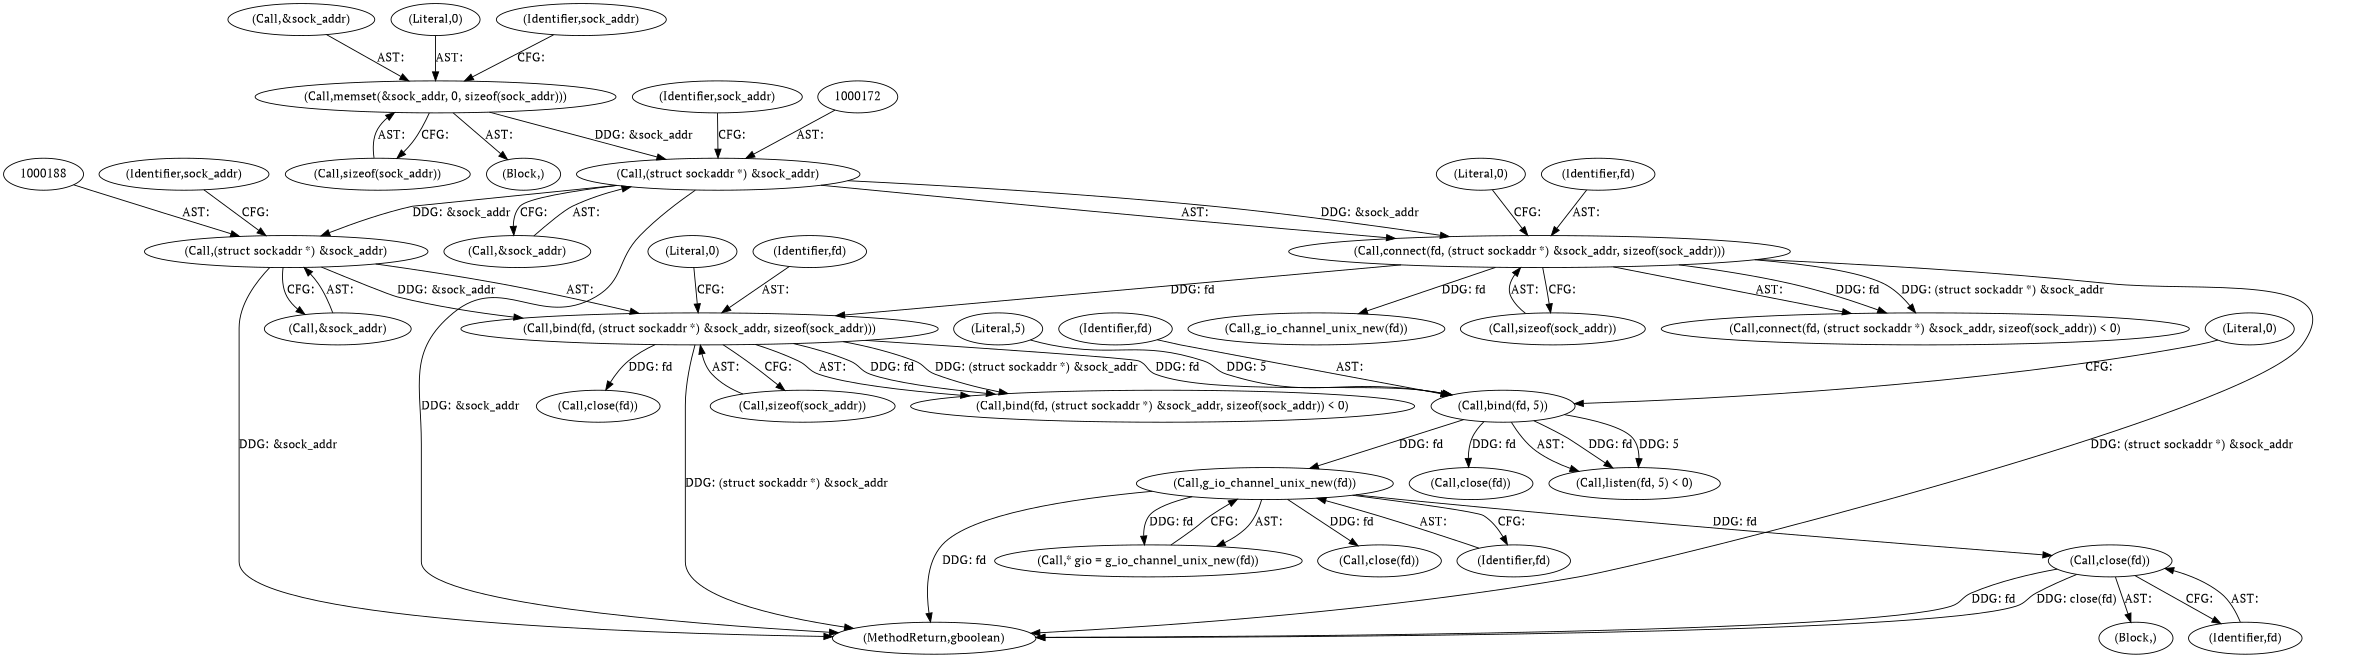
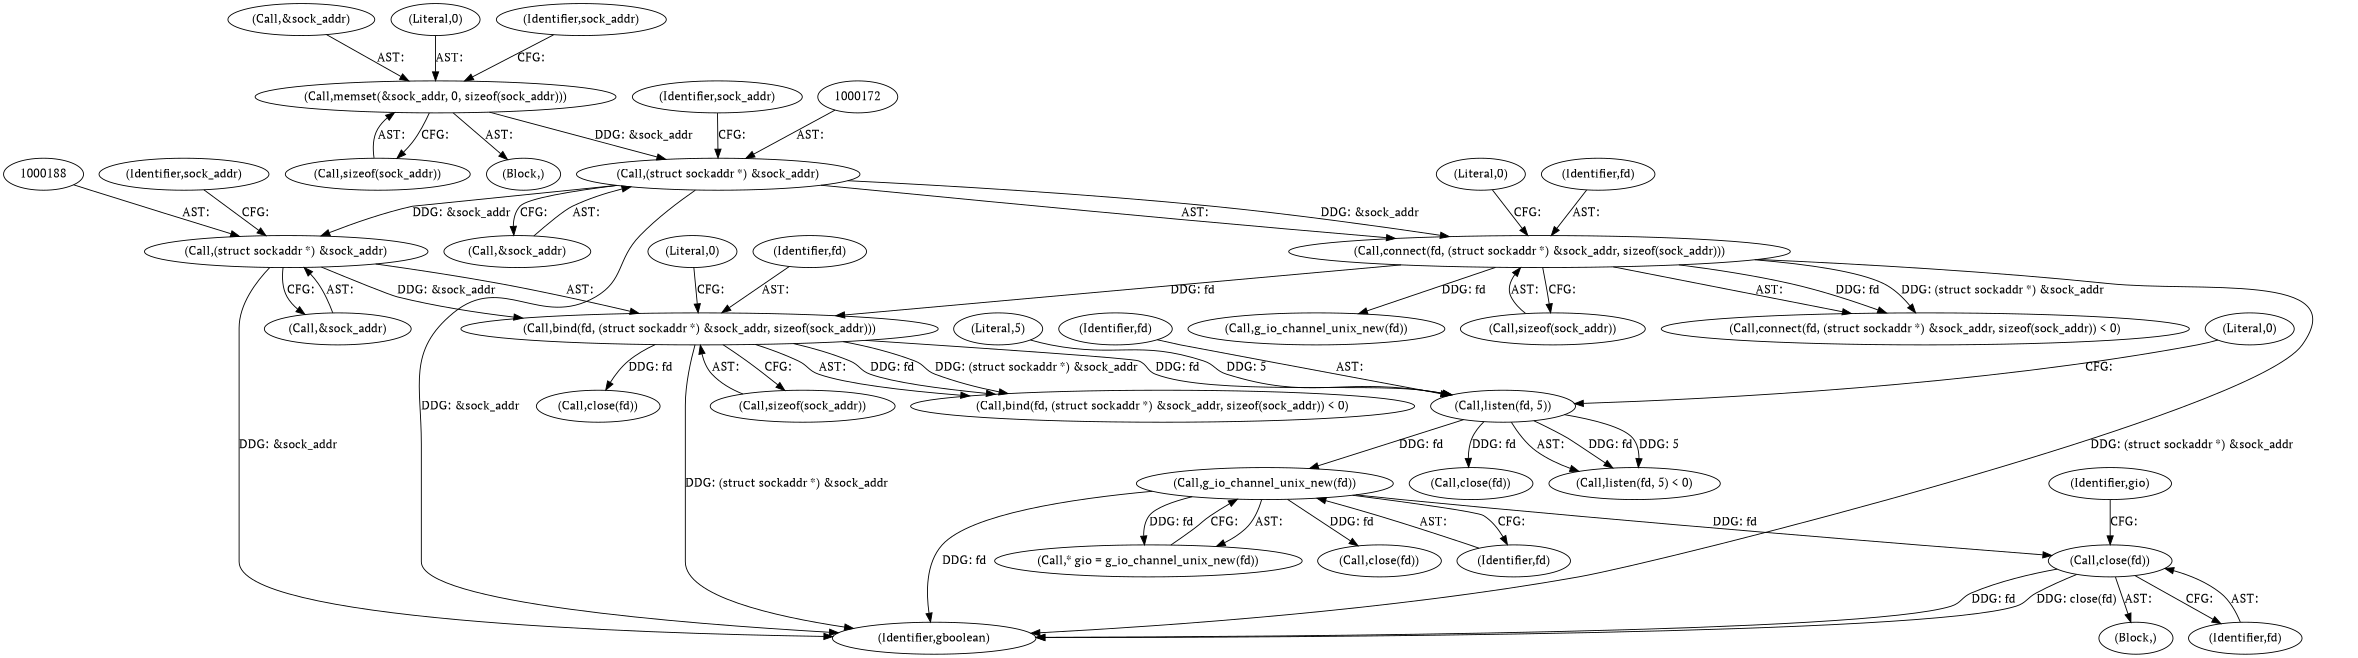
node "(Call,bind(fd, 5))": label "(Call,bind(fd, 5))" -> "(Call,listen(fd, 5))"
node "(Identifier,gio)": added
node "(MethodReturn,gboolean)": label "(MethodReturn,gboolean)" -> "(Identifier,gboolean)"
